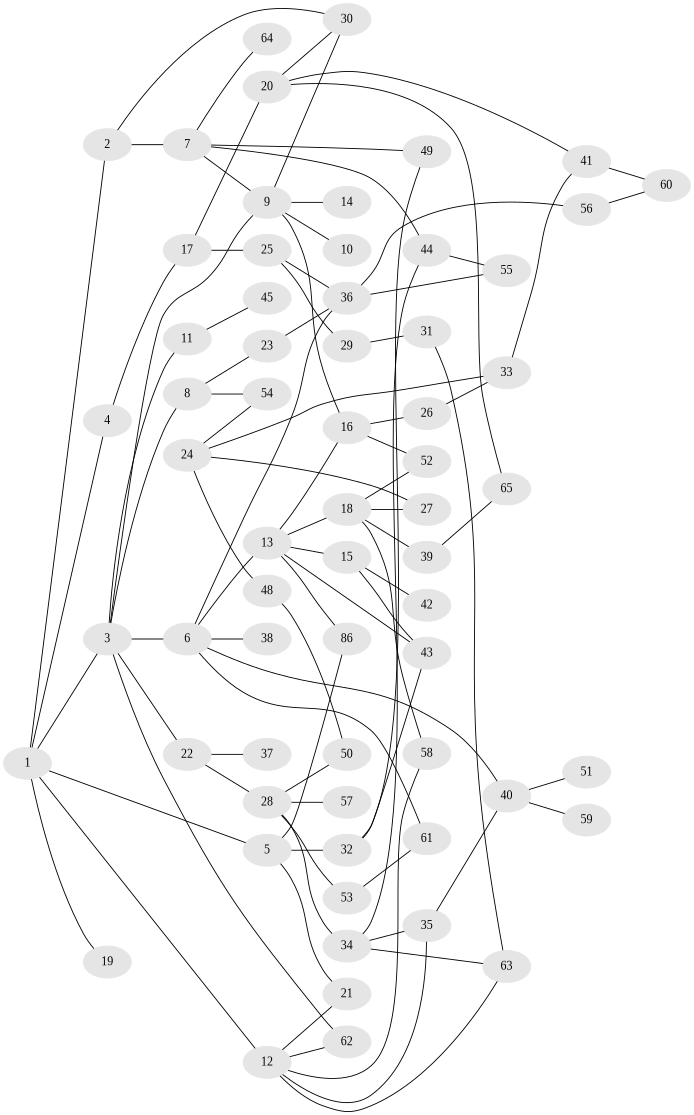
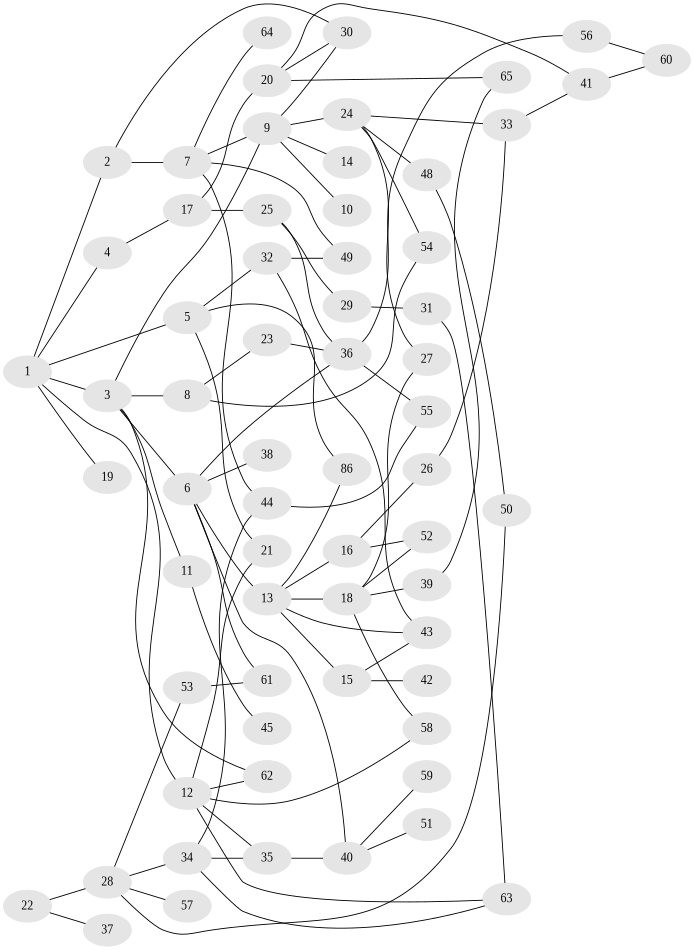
edge "9" -- "16": now "9" -- "24"
edge "3" -- "22": removed
